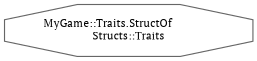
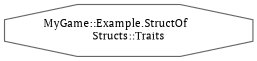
node "MyGame::Traits.StructOf Structs::Traits": label "MyGame::Traits.StructOf Structs::Traits" -> "MyGame::Example.StructOf Structs::Traits"
